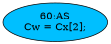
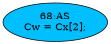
node "60:AS Cw = Cx[2];": label "60:AS Cw = Cx[2];" -> "68:AS Cw = Cx[2];"
